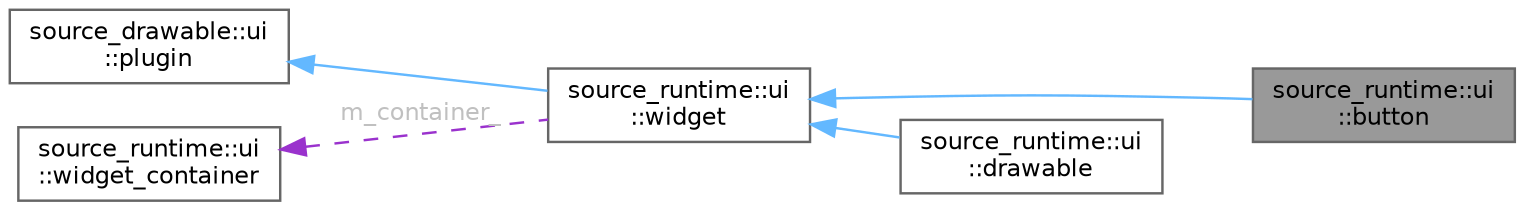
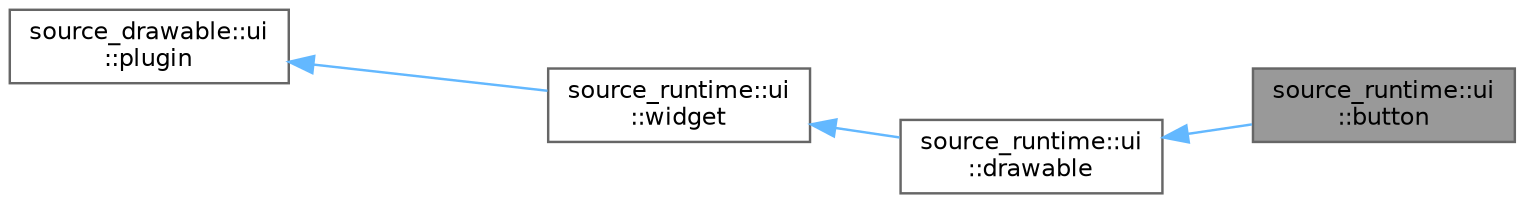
edge "source_runtime::ui ::button" -> "source_runtime::ui ::widget": now "source_runtime::ui ::button" -> "source_runtime::ui ::drawable"
node "source_runtime::ui ::widget_container": removed
